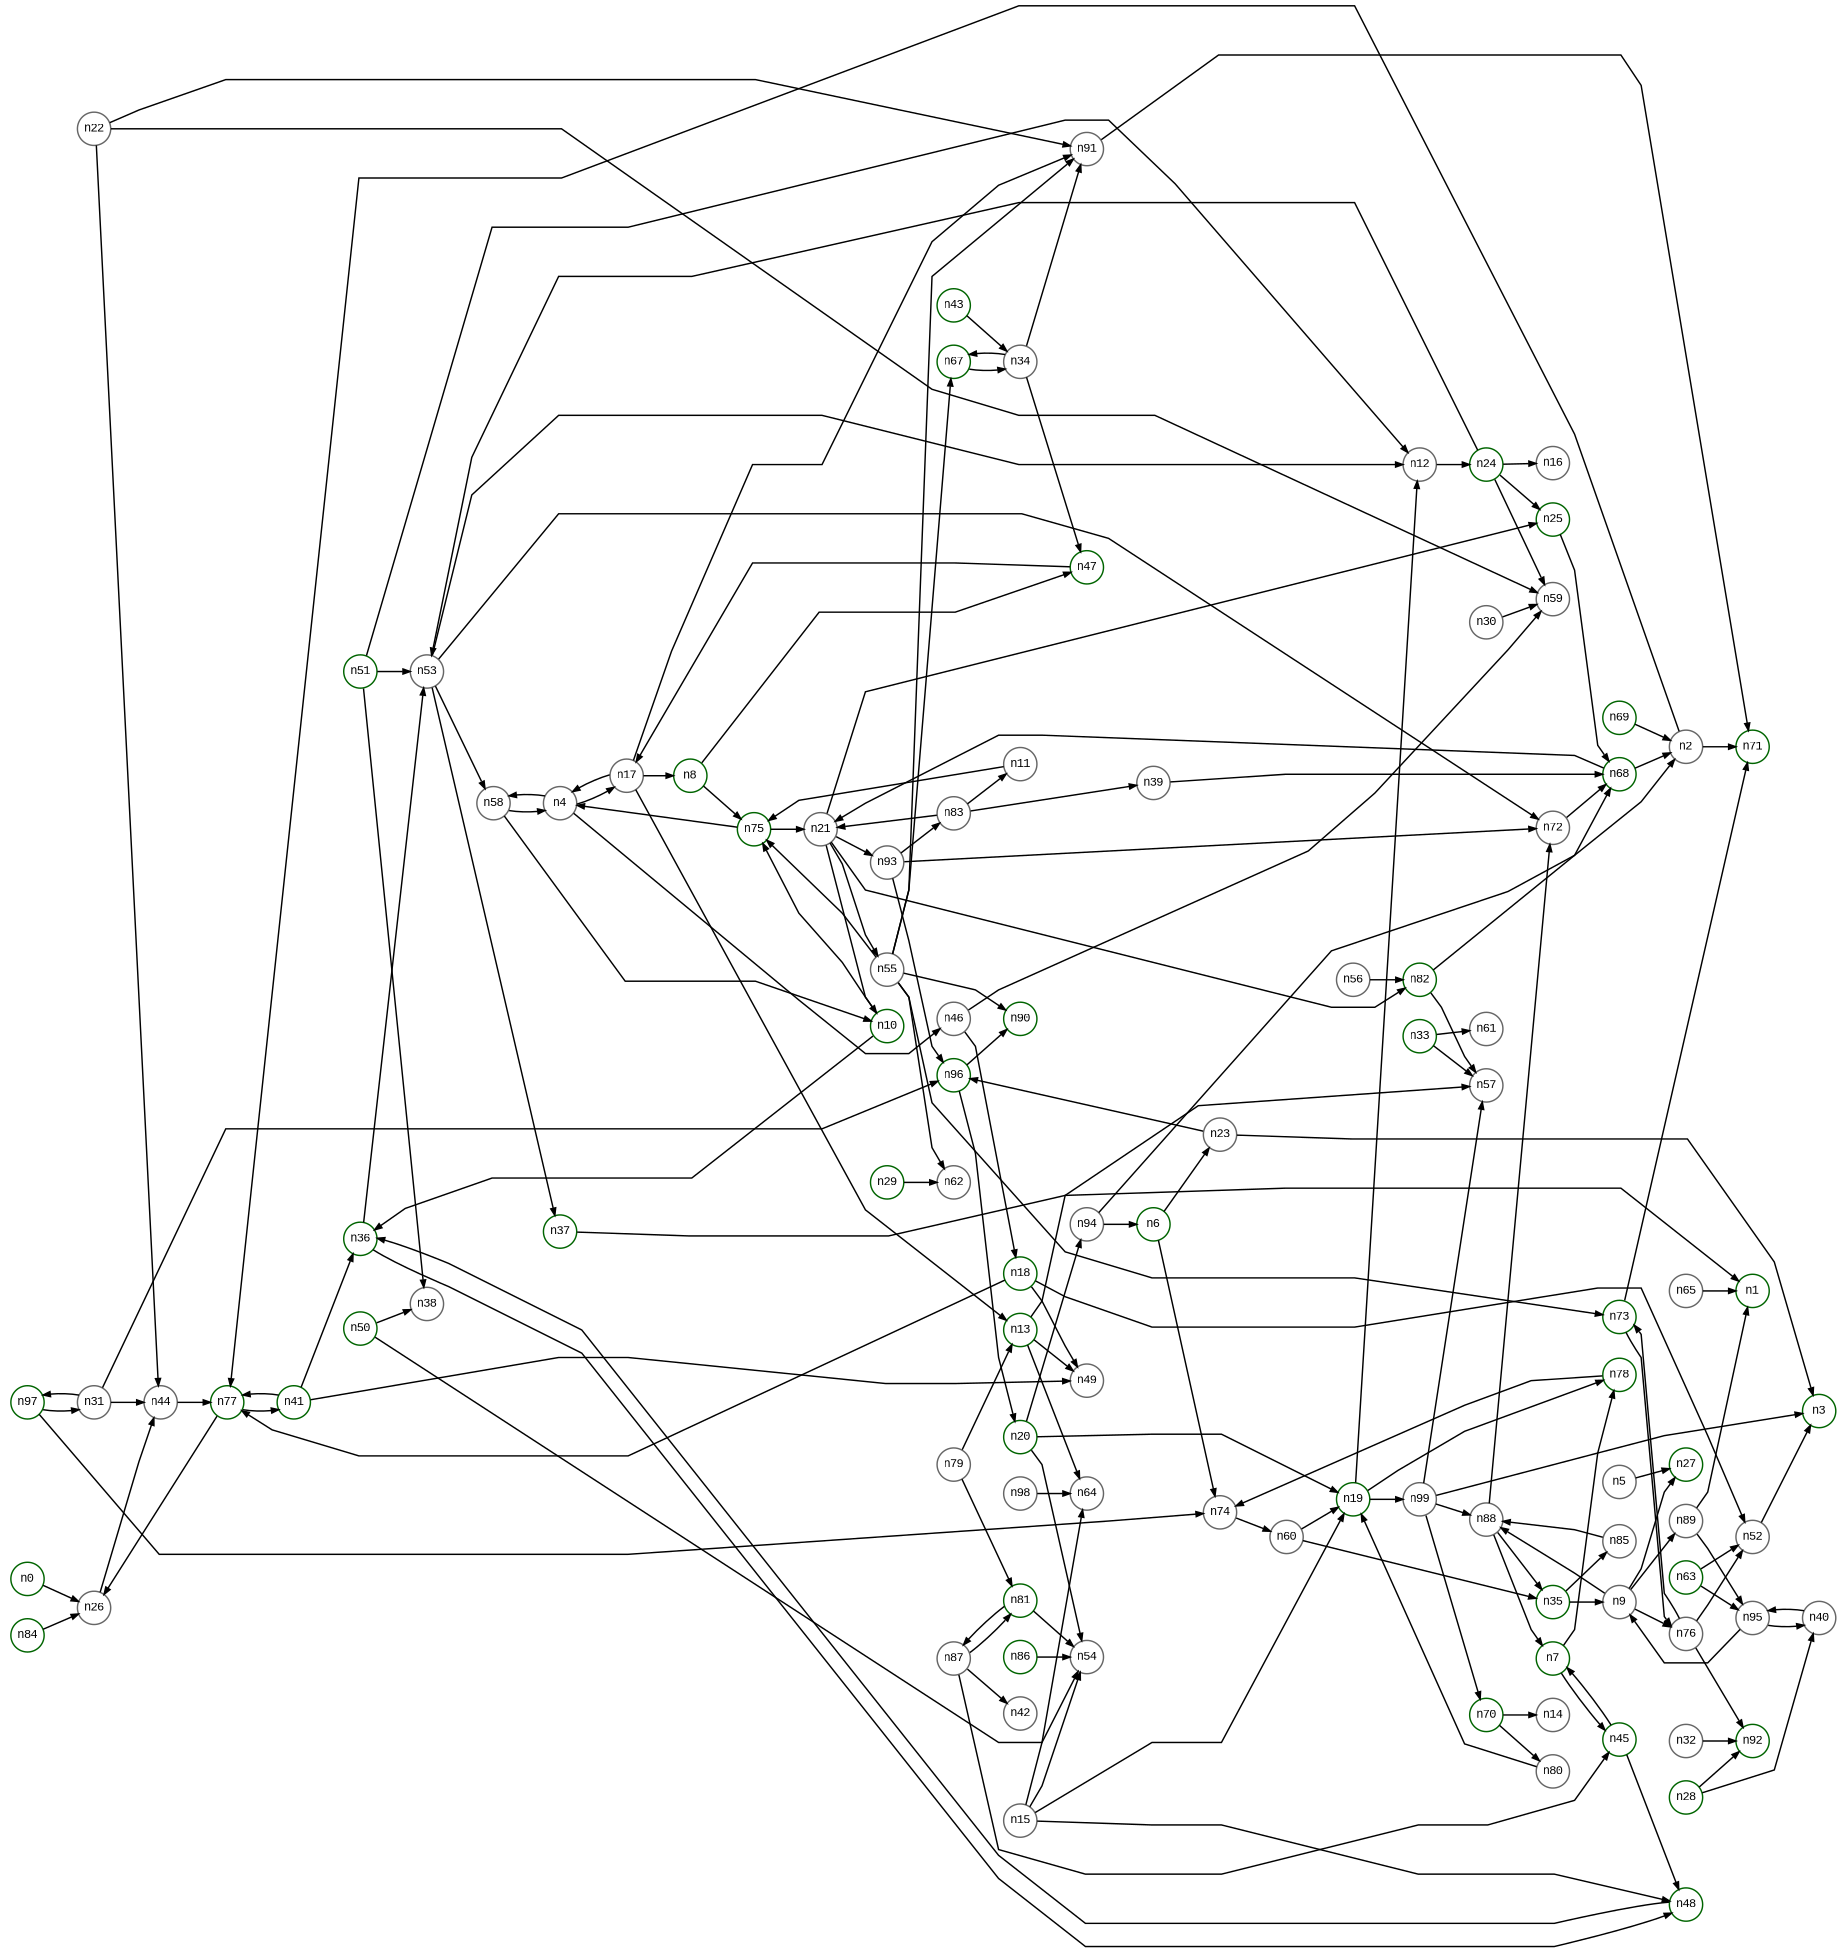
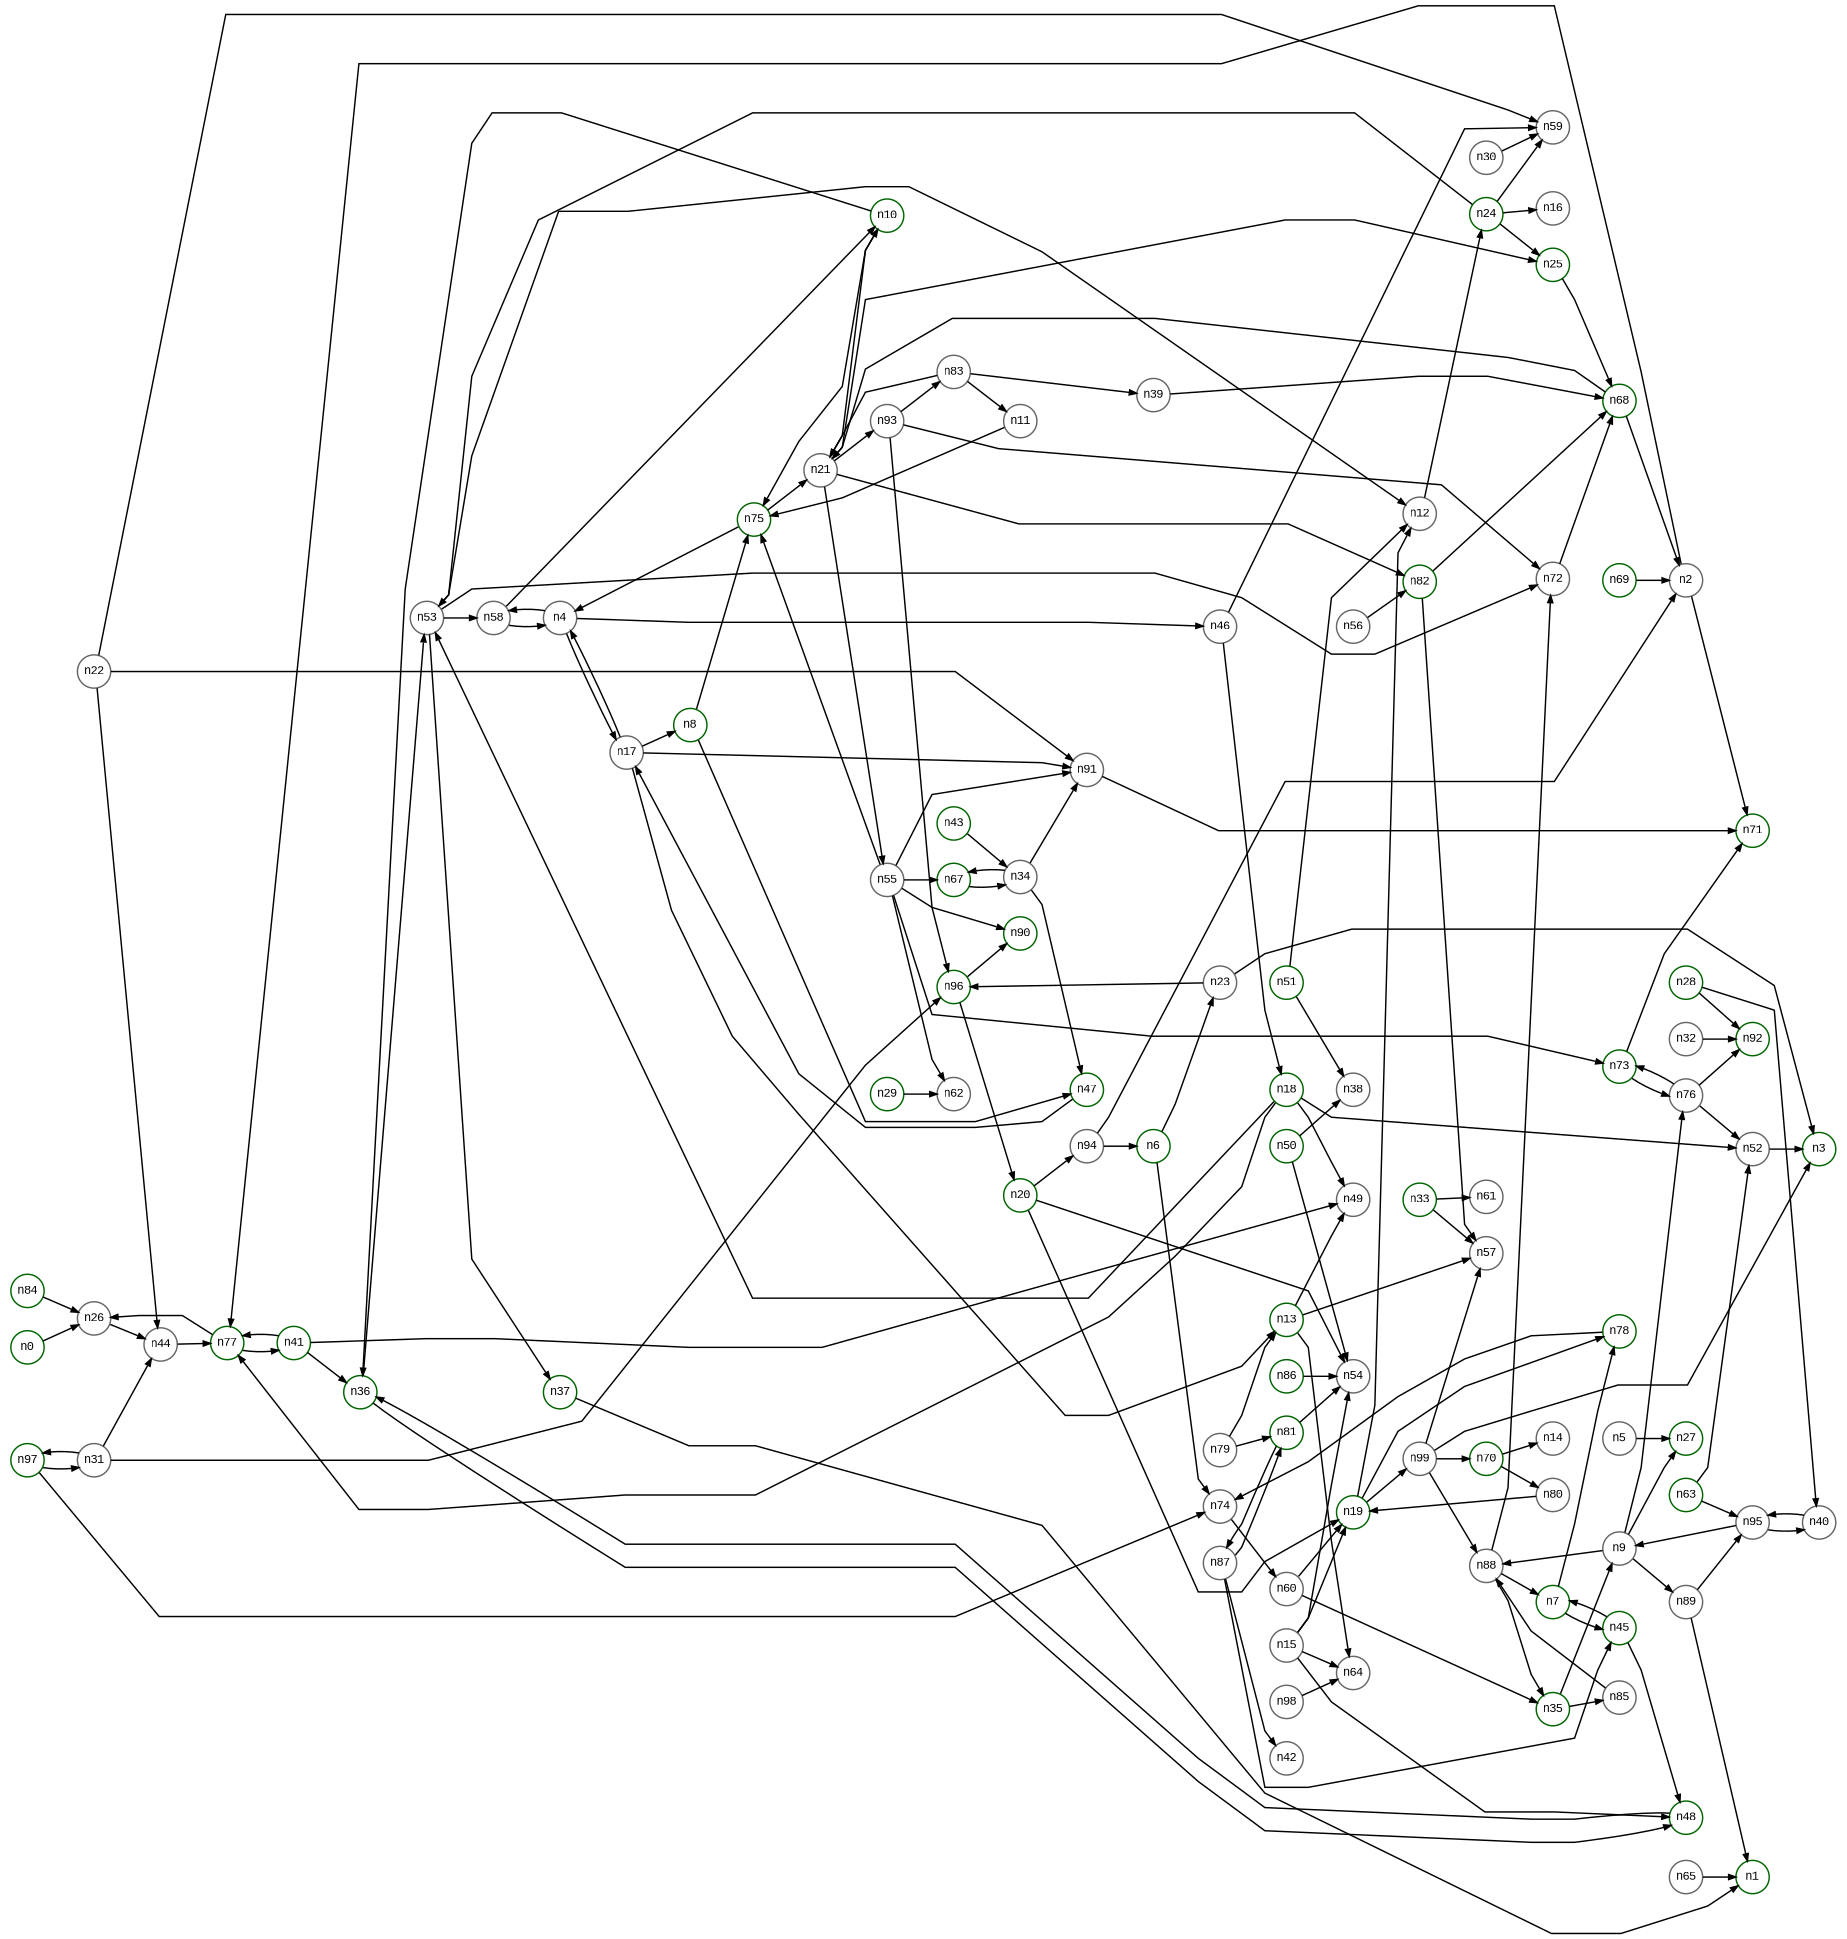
edge "n51" -> "n53": now "n18" -> "n53"
